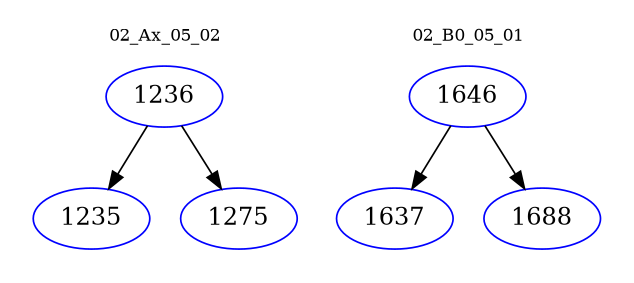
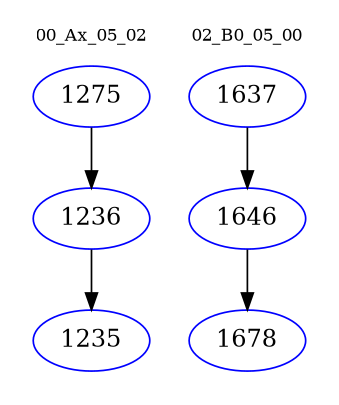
cluster "02_Ax_05_02": label "02_Ax_05_02" -> "00_Ax_05_02"
cluster "02_B0_05_01": label "02_B0_05_01" -> "02_B0_05_00"
edge "1236" -> "1275": reversed
edge "1646" -> "1637": reversed
node "1688": label "1688" -> "1678"
